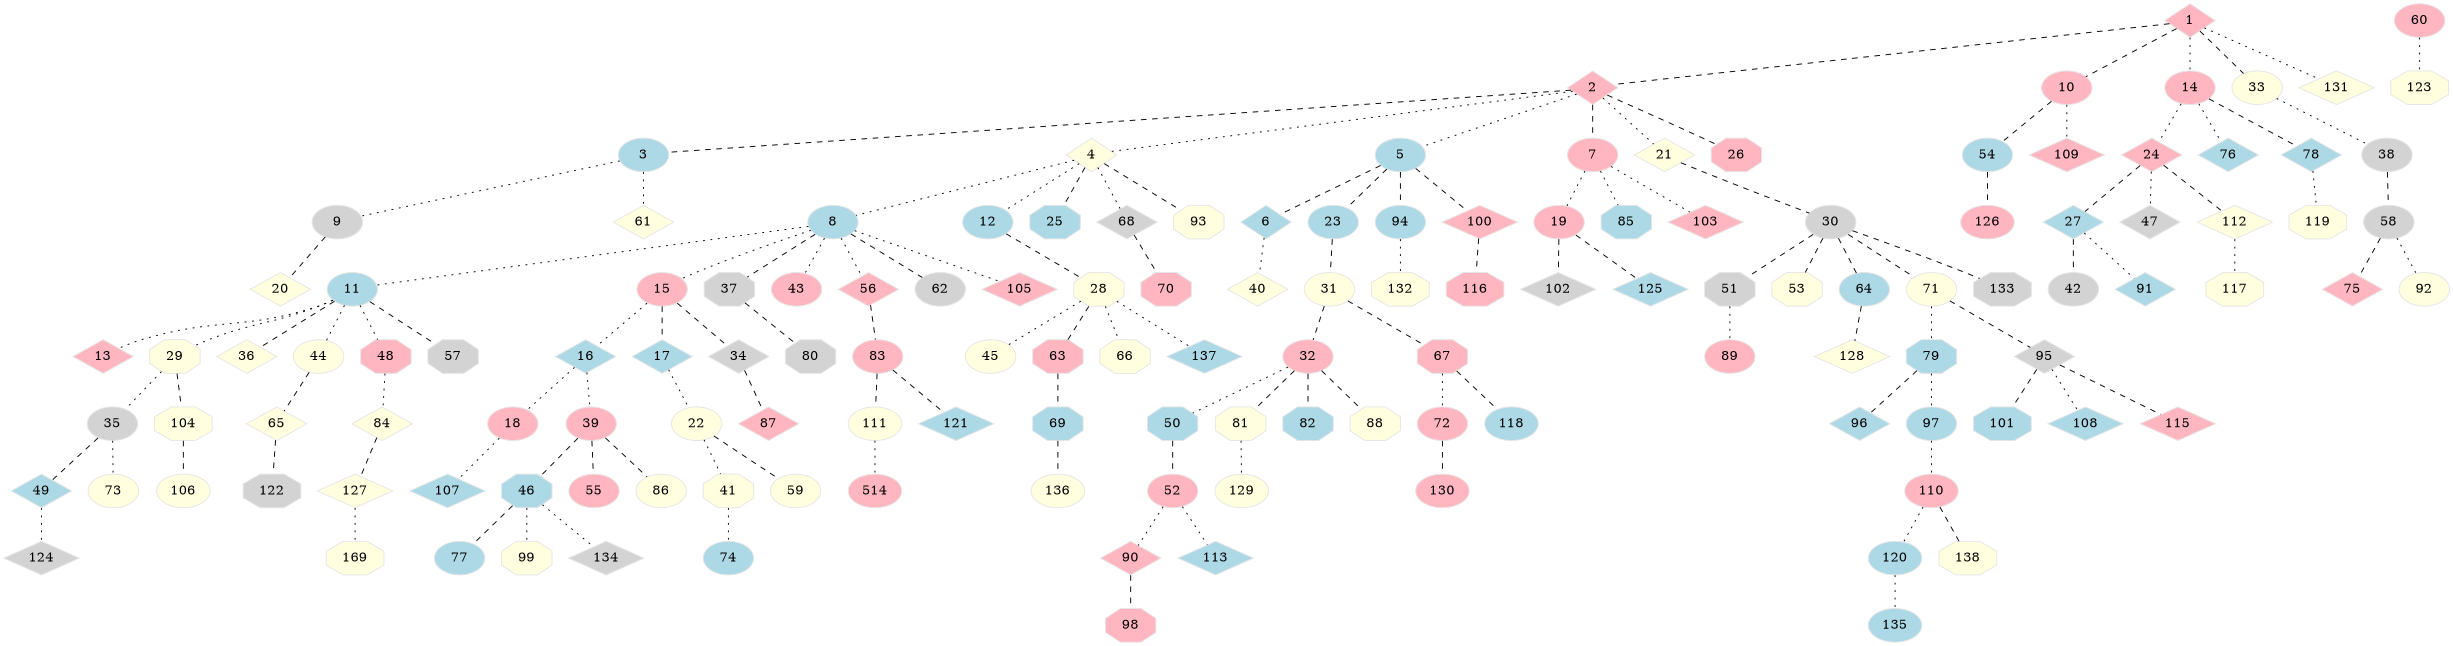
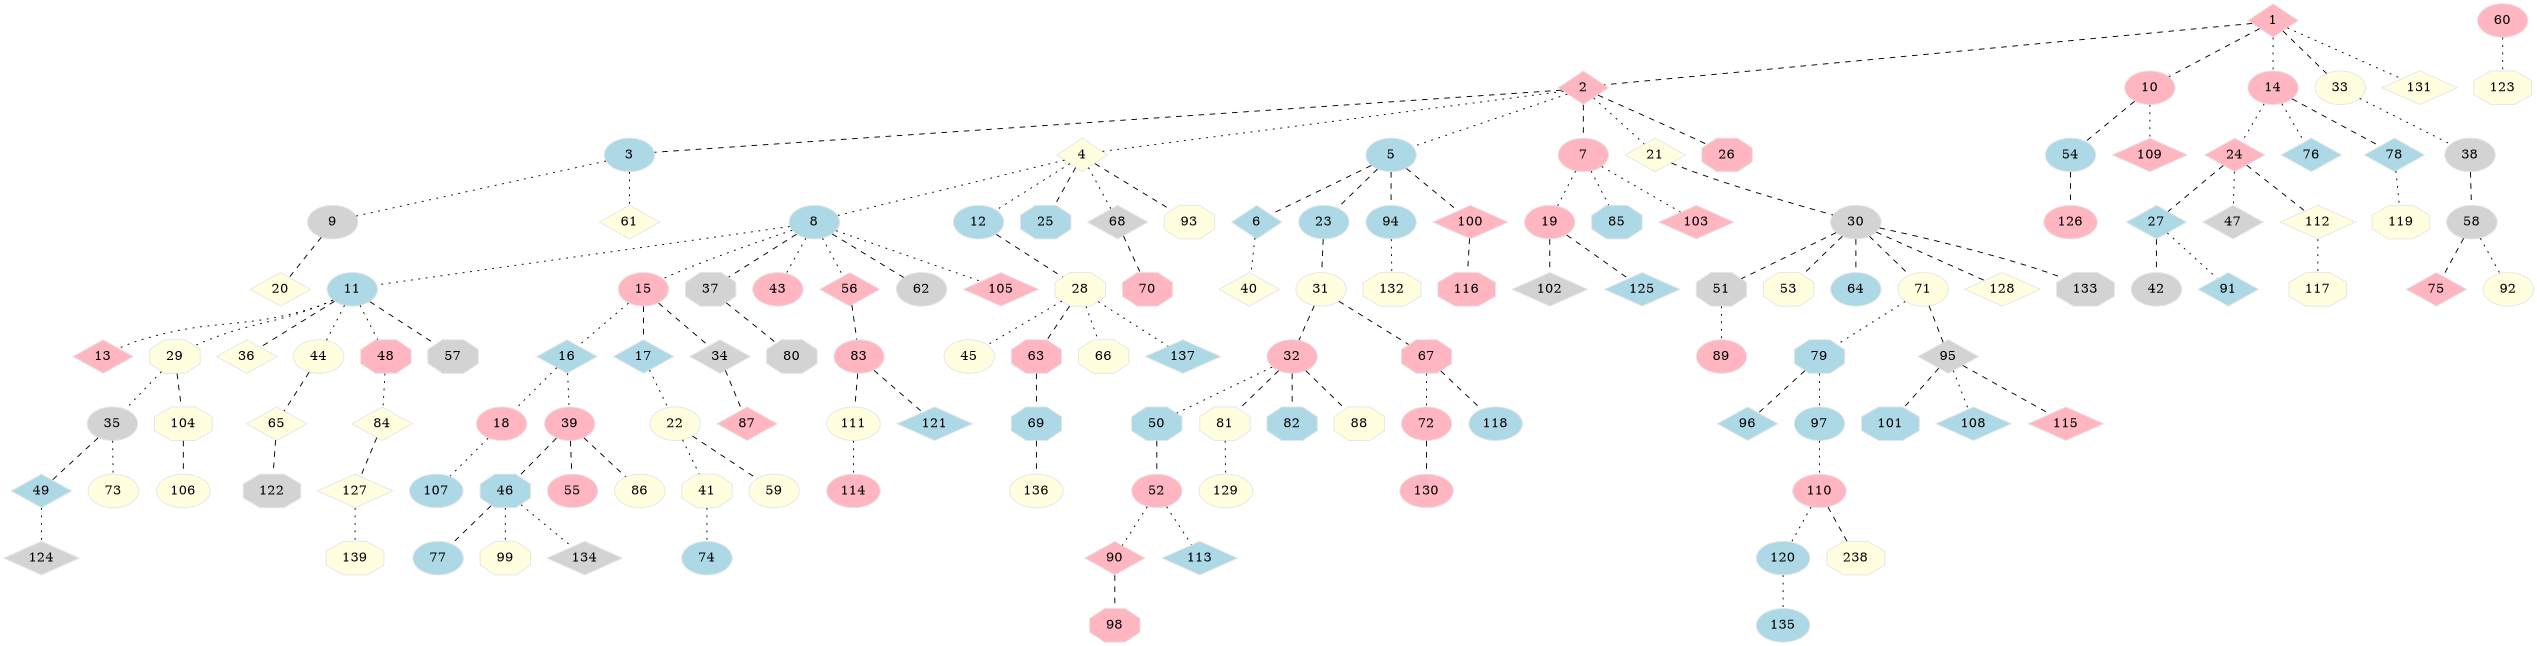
edge "64" -- "128": now "30" -- "128"
node "107": shape diamond -> ellipse
node "514": label "514" -> "114"
node "169": label "169" -> "139"
node "138": label "138" -> "238"
